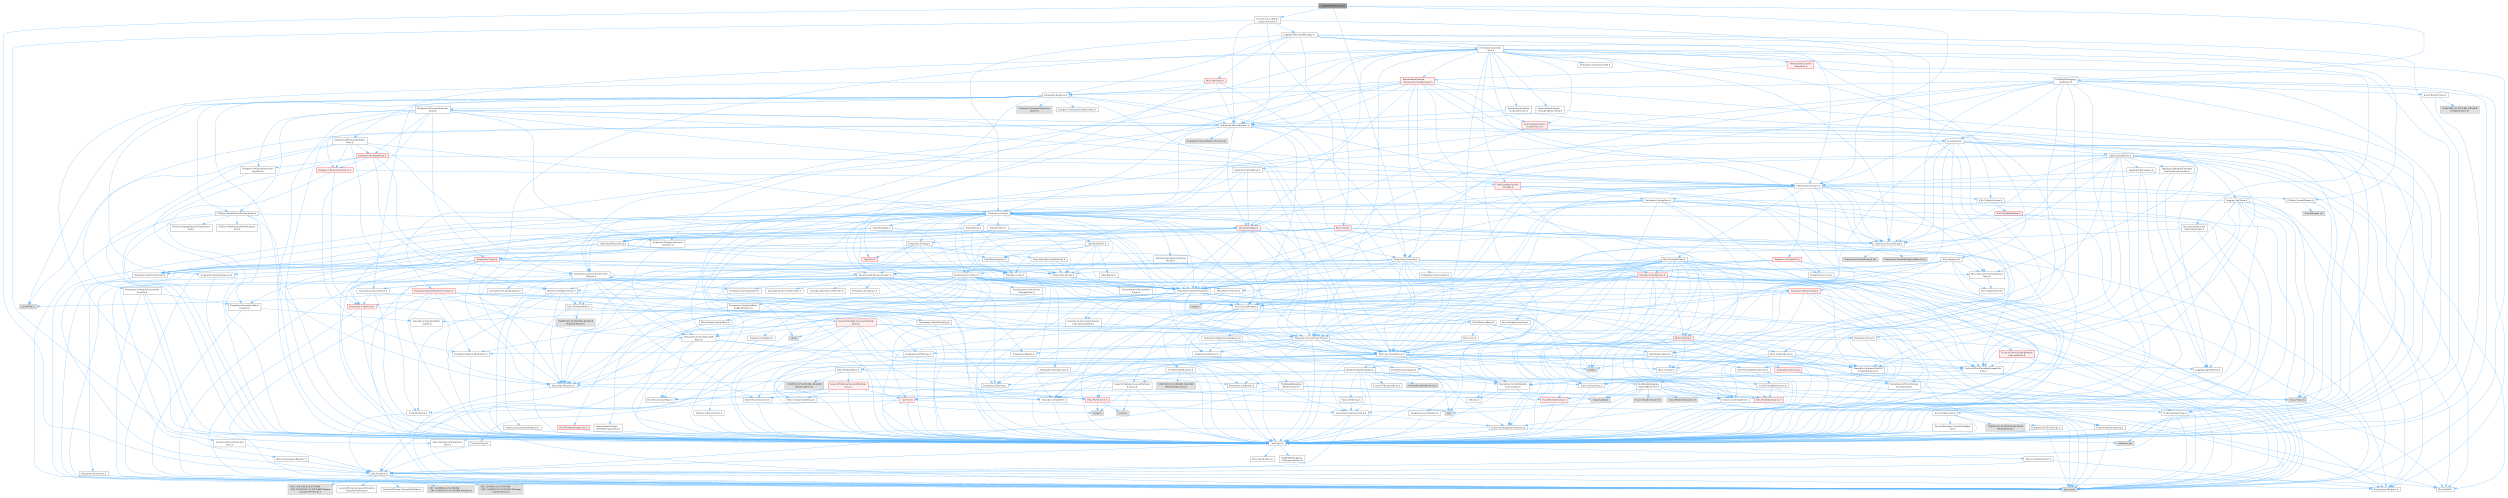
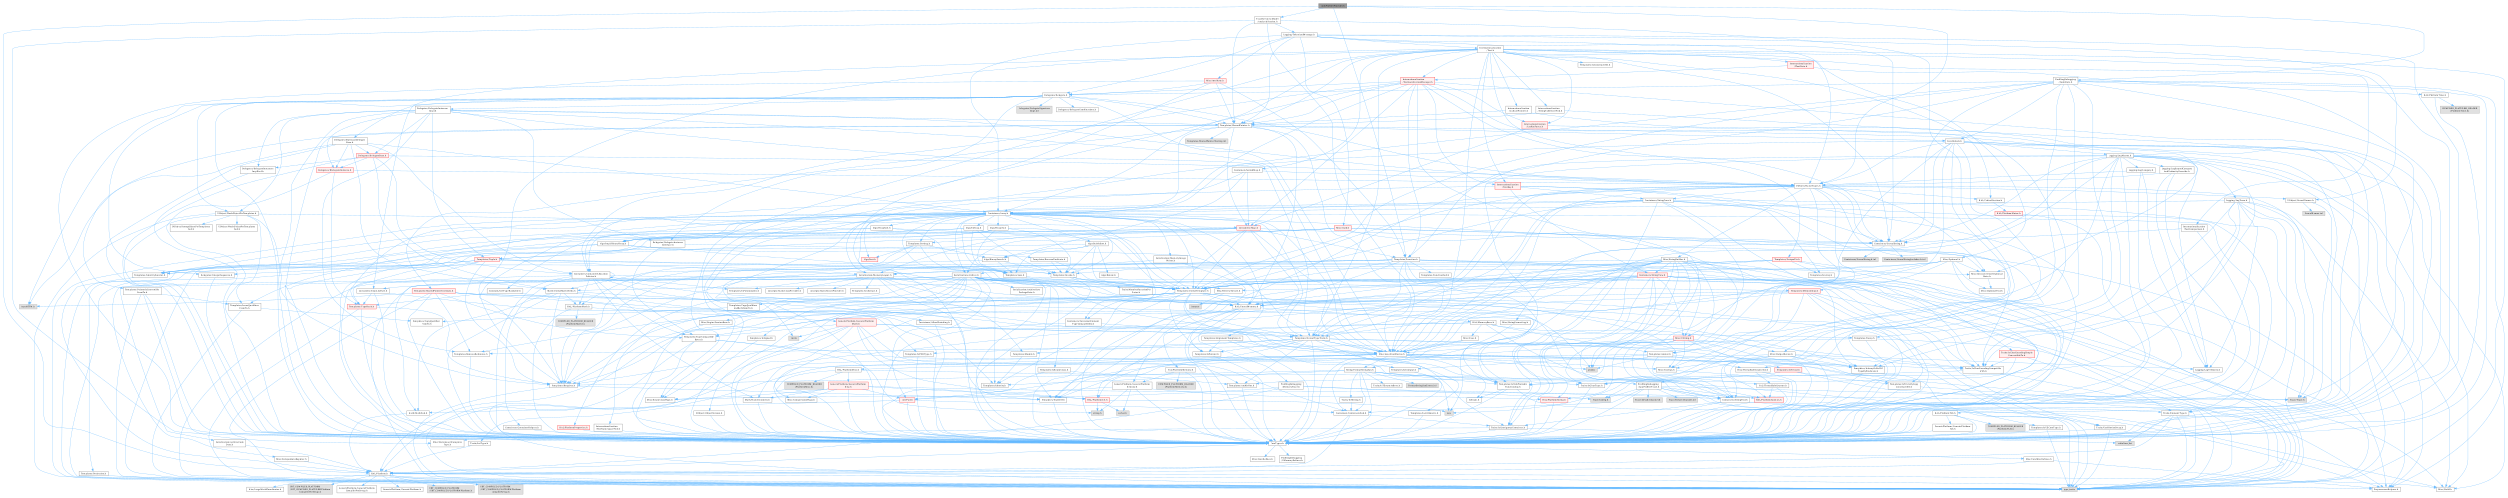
node "Misc/LargeWorldCoordinates.h": added
